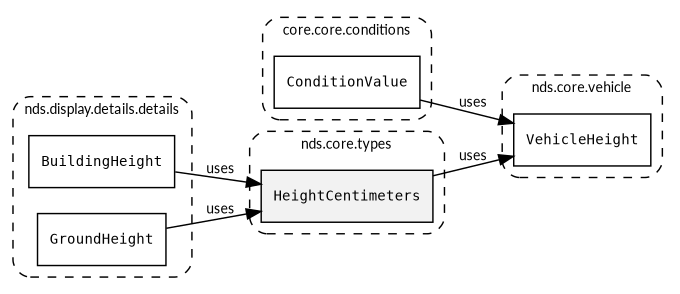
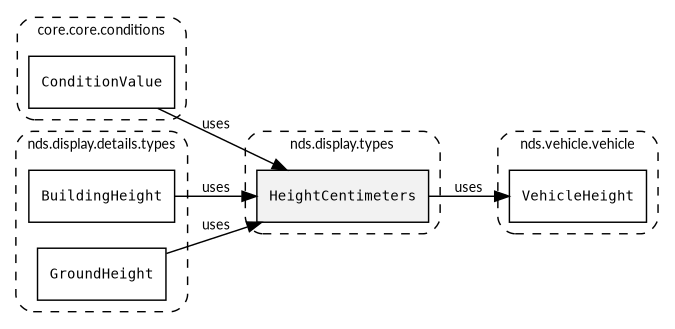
cluster "nds.core.vehicle": label "nds.core.vehicle" -> "nds.vehicle.vehicle"
cluster "nds.display.details.details": label "nds.display.details.details" -> "nds.display.details.types"
edge "ConditionValue" -> "VehicleHeight": now "ConditionValue" -> "HeightCentimeters"
cluster "nds.core.types": label "nds.core.types" -> "nds.display.types"
